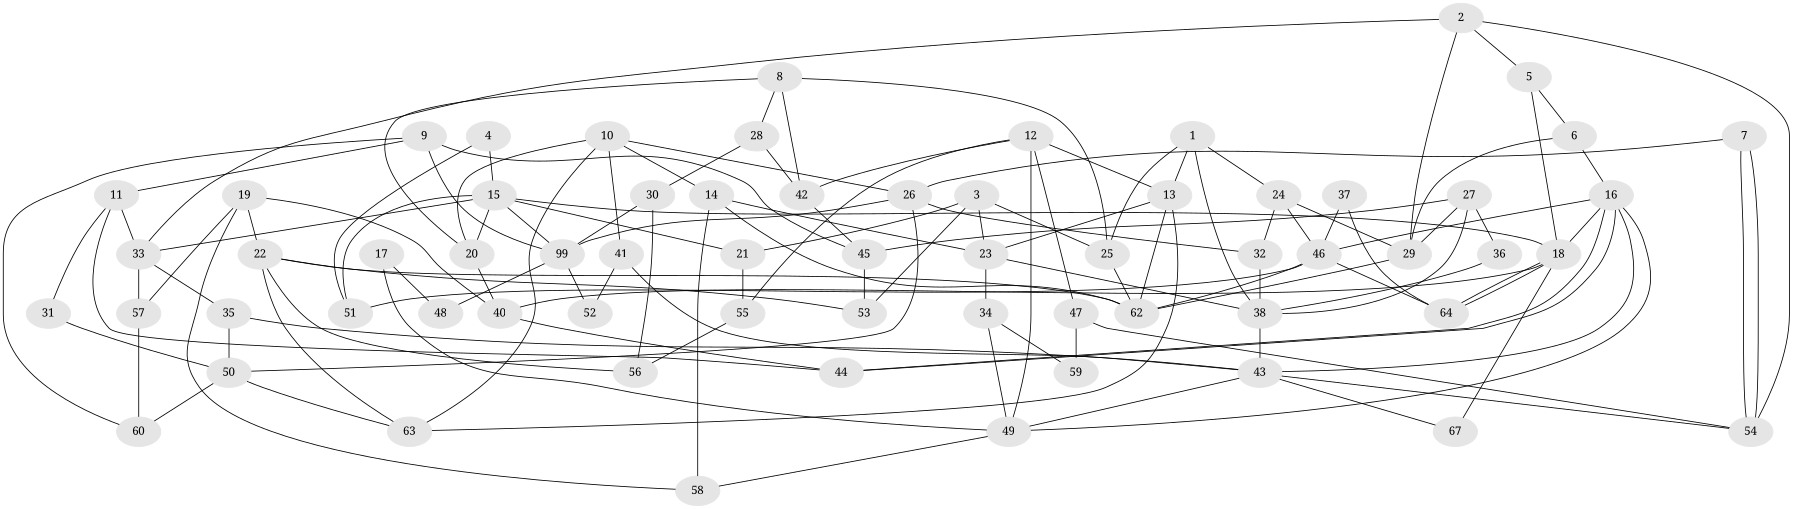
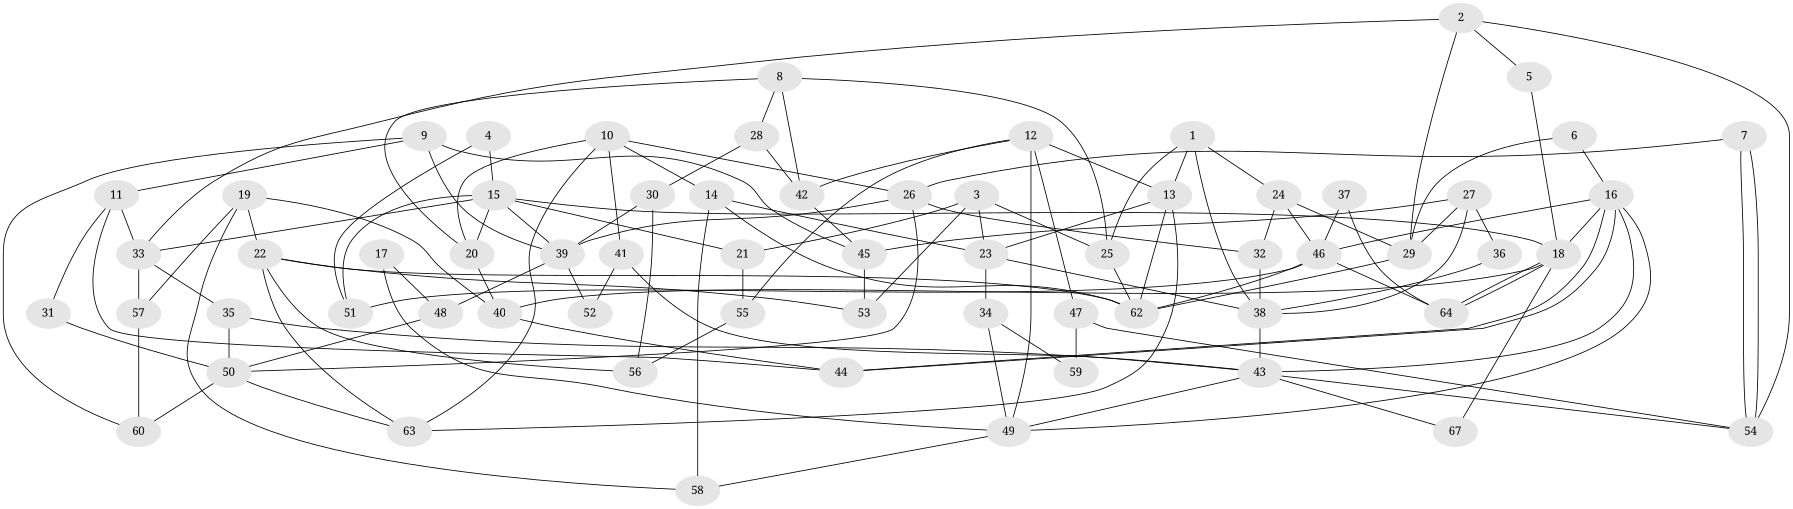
edge "5" -- "6": removed
node "99": label "99" -> "39"
edge "48" -- "50": added
